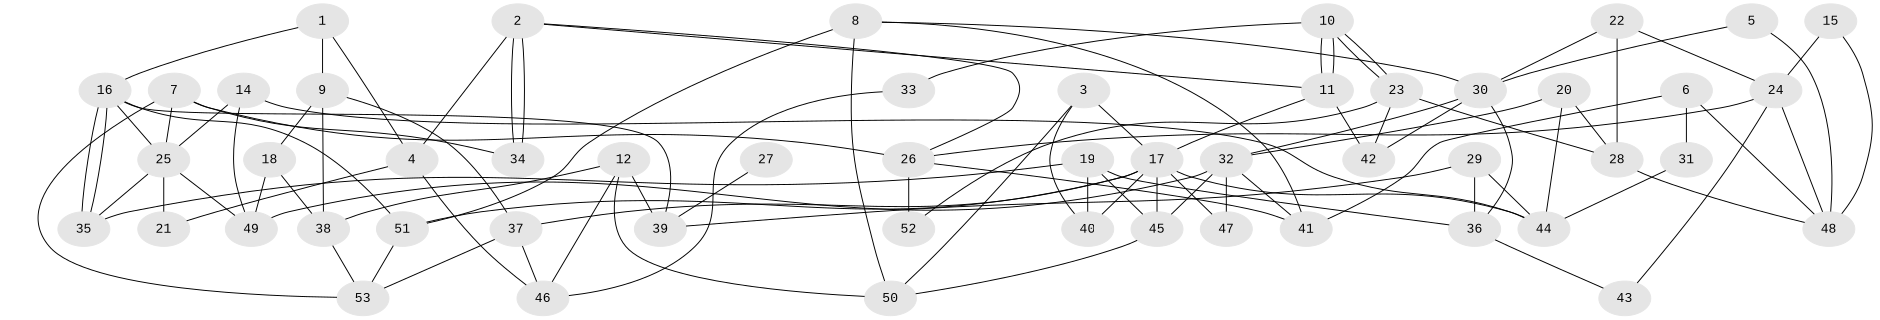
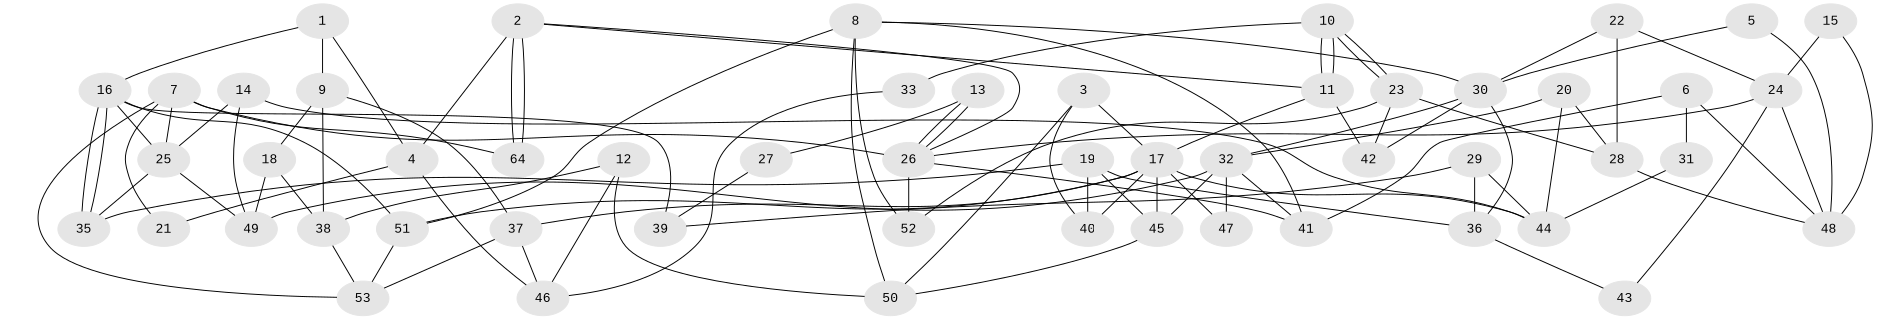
node "13": added
edge "8" -- "52": added
node "34": label "34" -> "64"
edge "12" -- "39": removed
edge "25" -- "21": now "7" -- "21"
